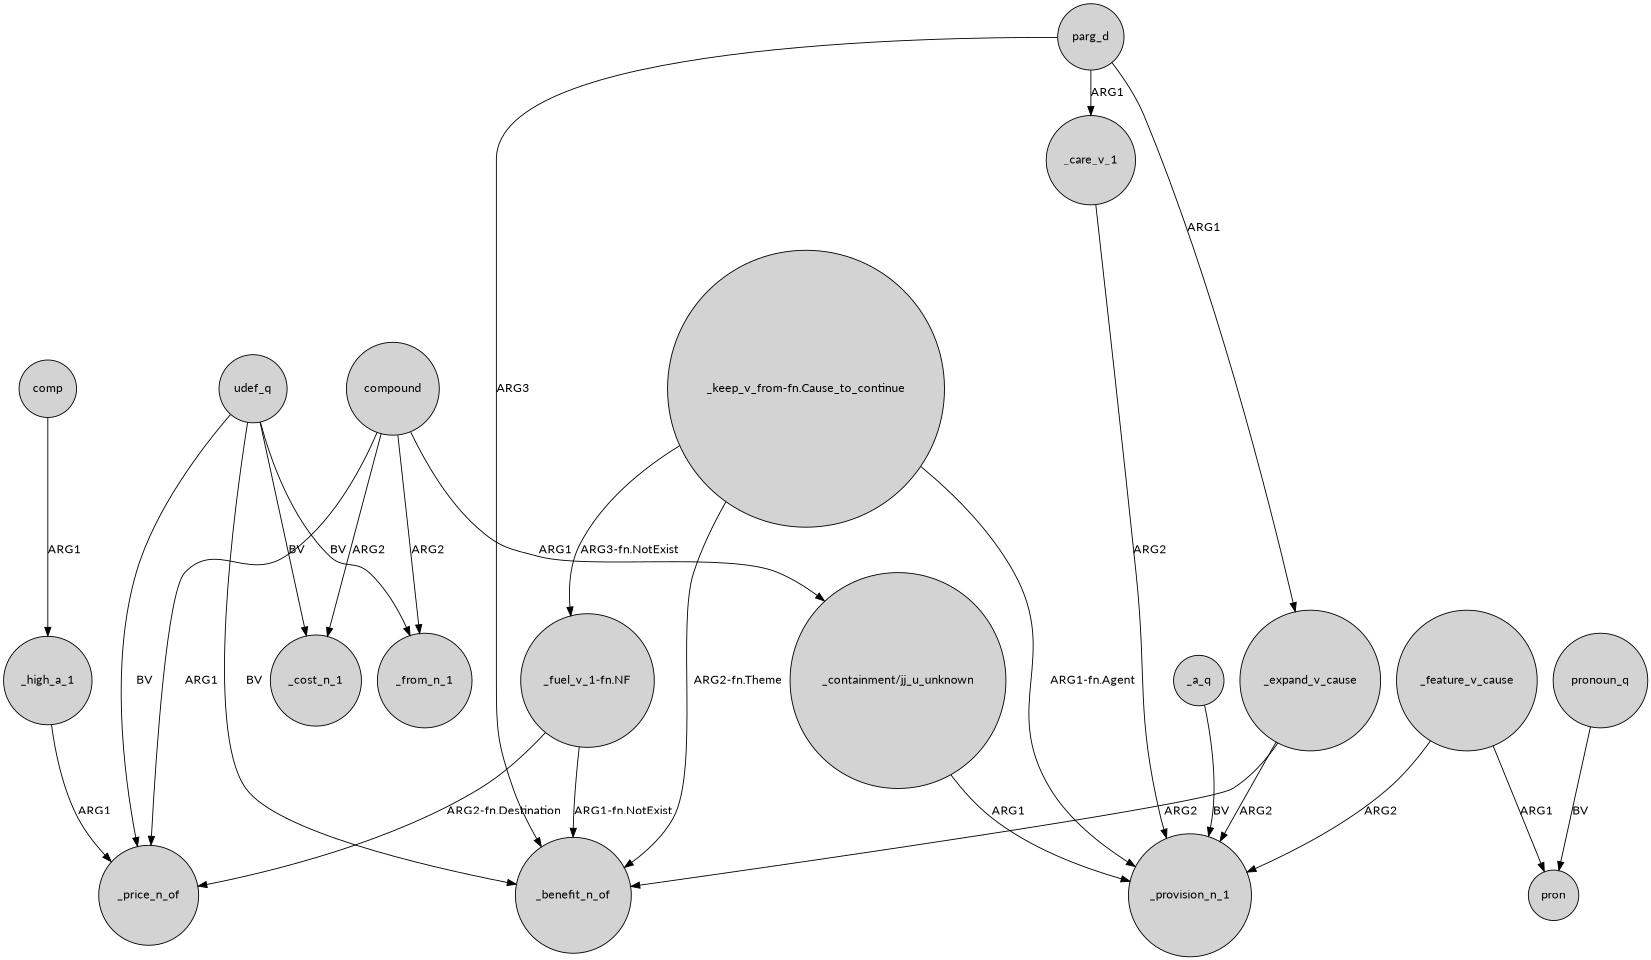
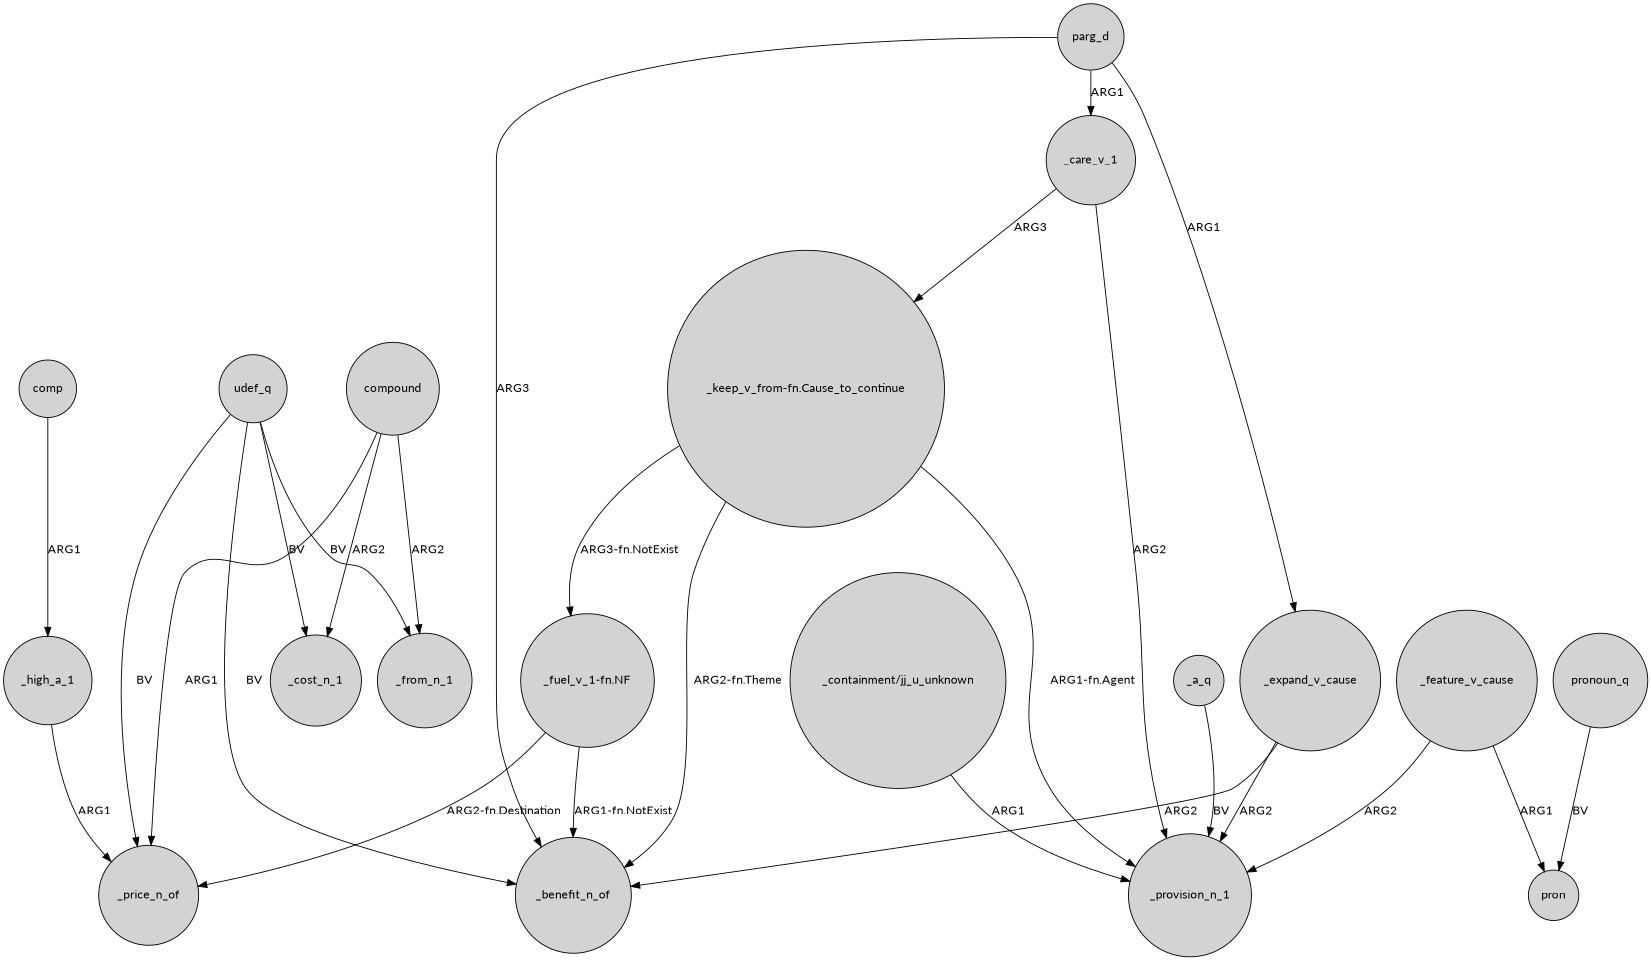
edge "_care_v_1" -> "_keep_v_from-fn.Cause_to_continue": added, label "ARG3"
edge "compound" -> "_containment/jj_u_unknown": removed, label "ARG1"
